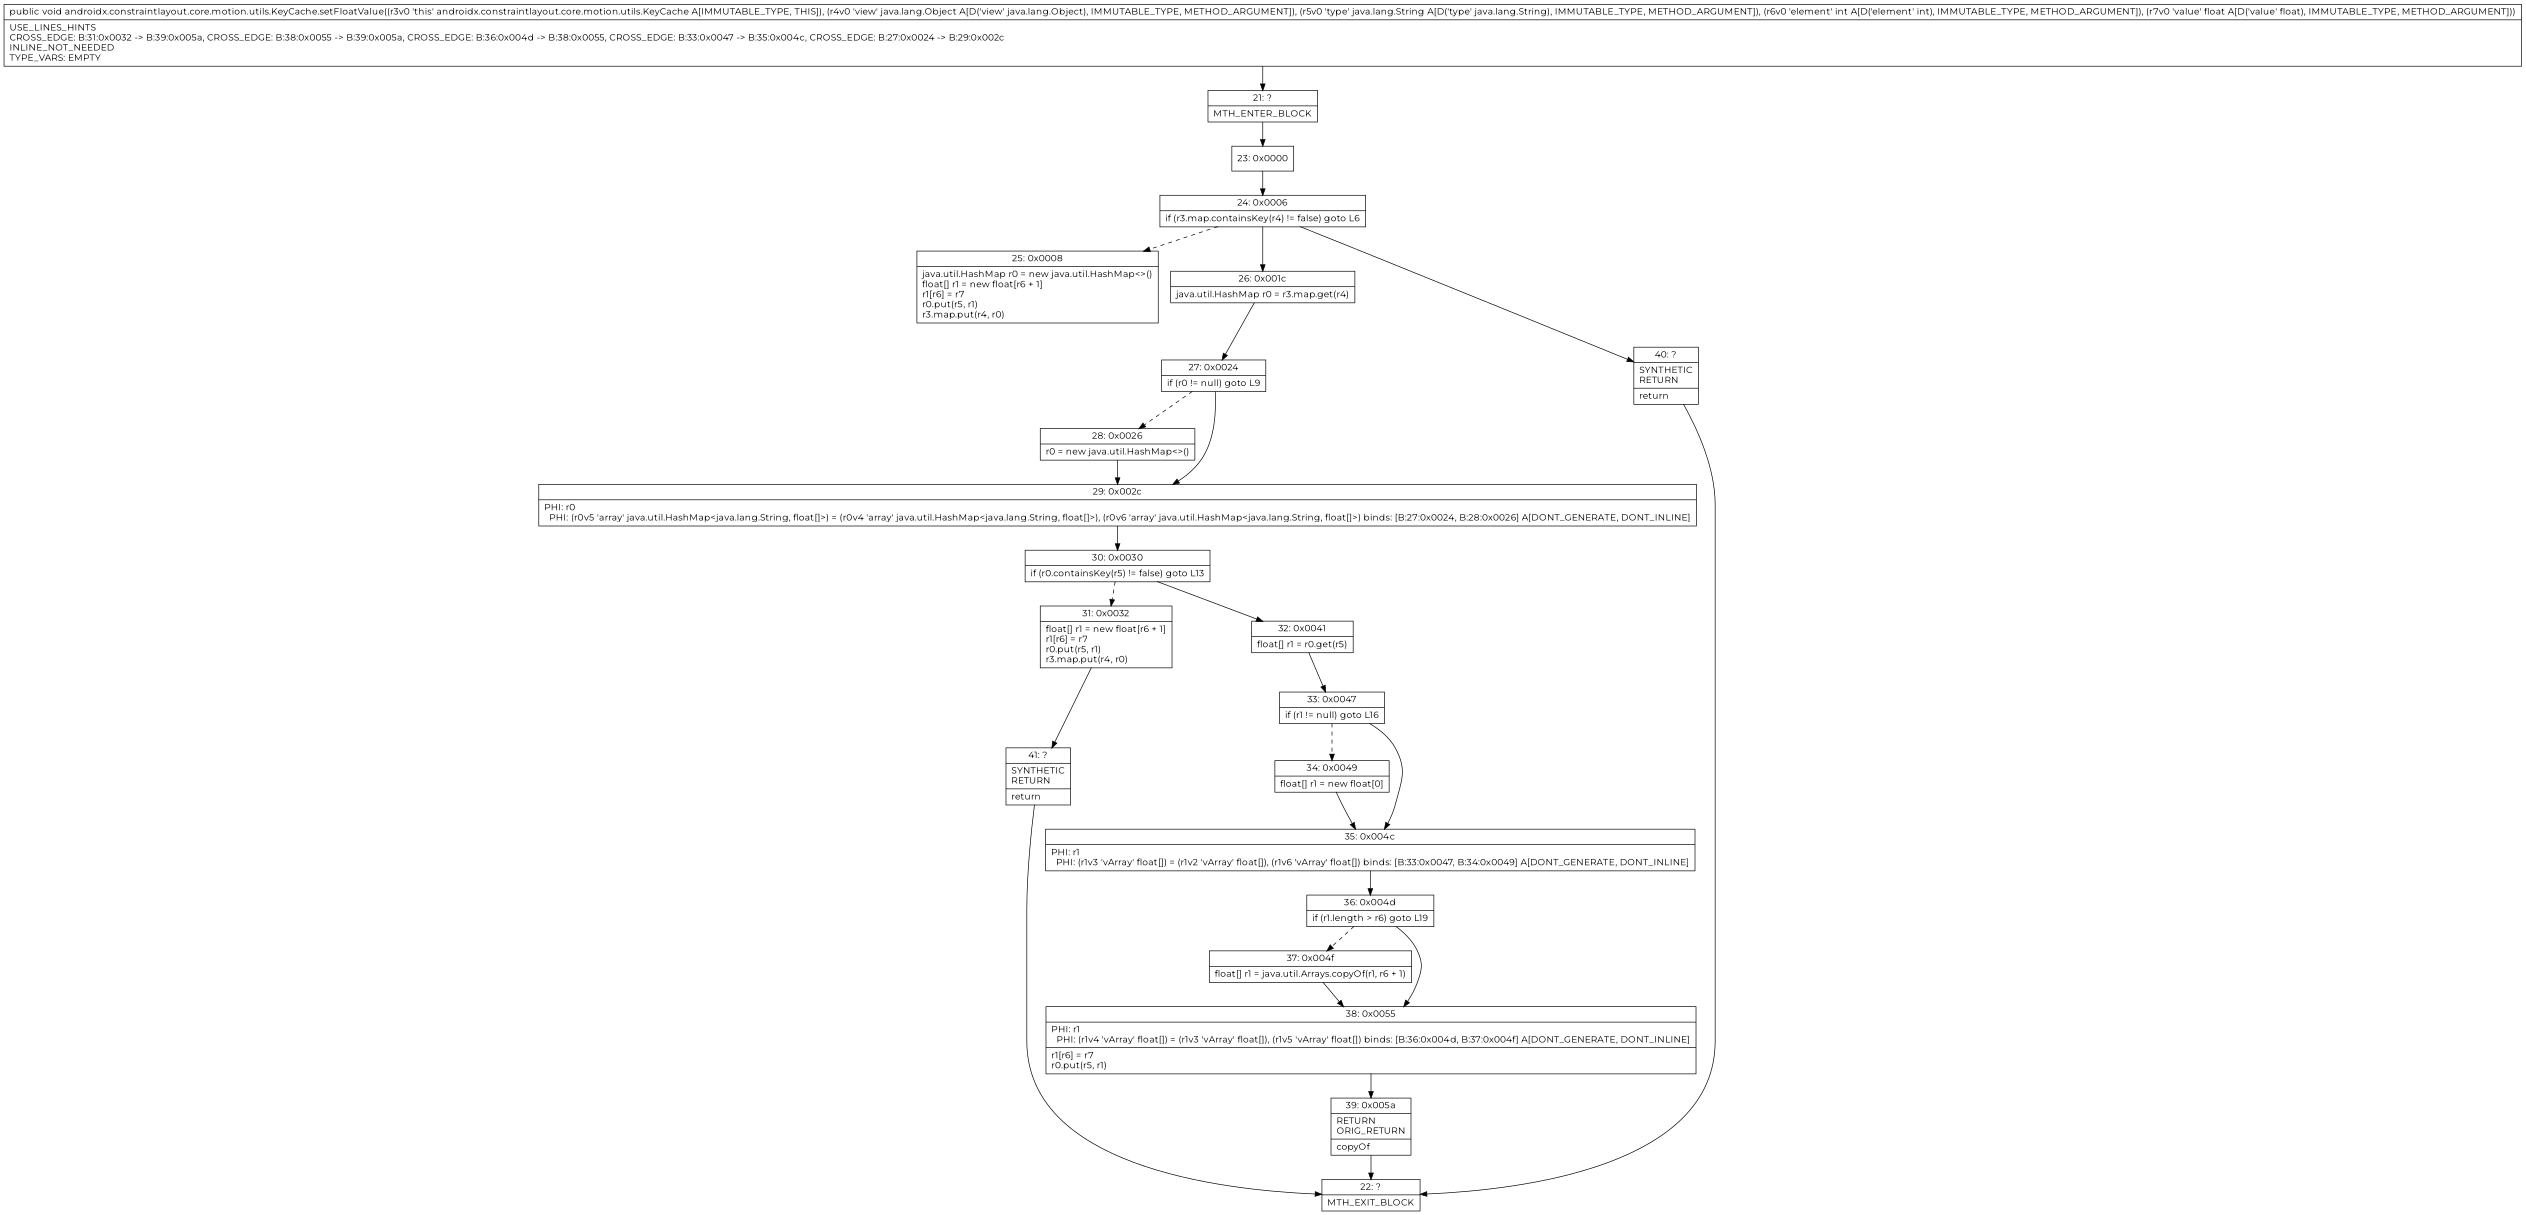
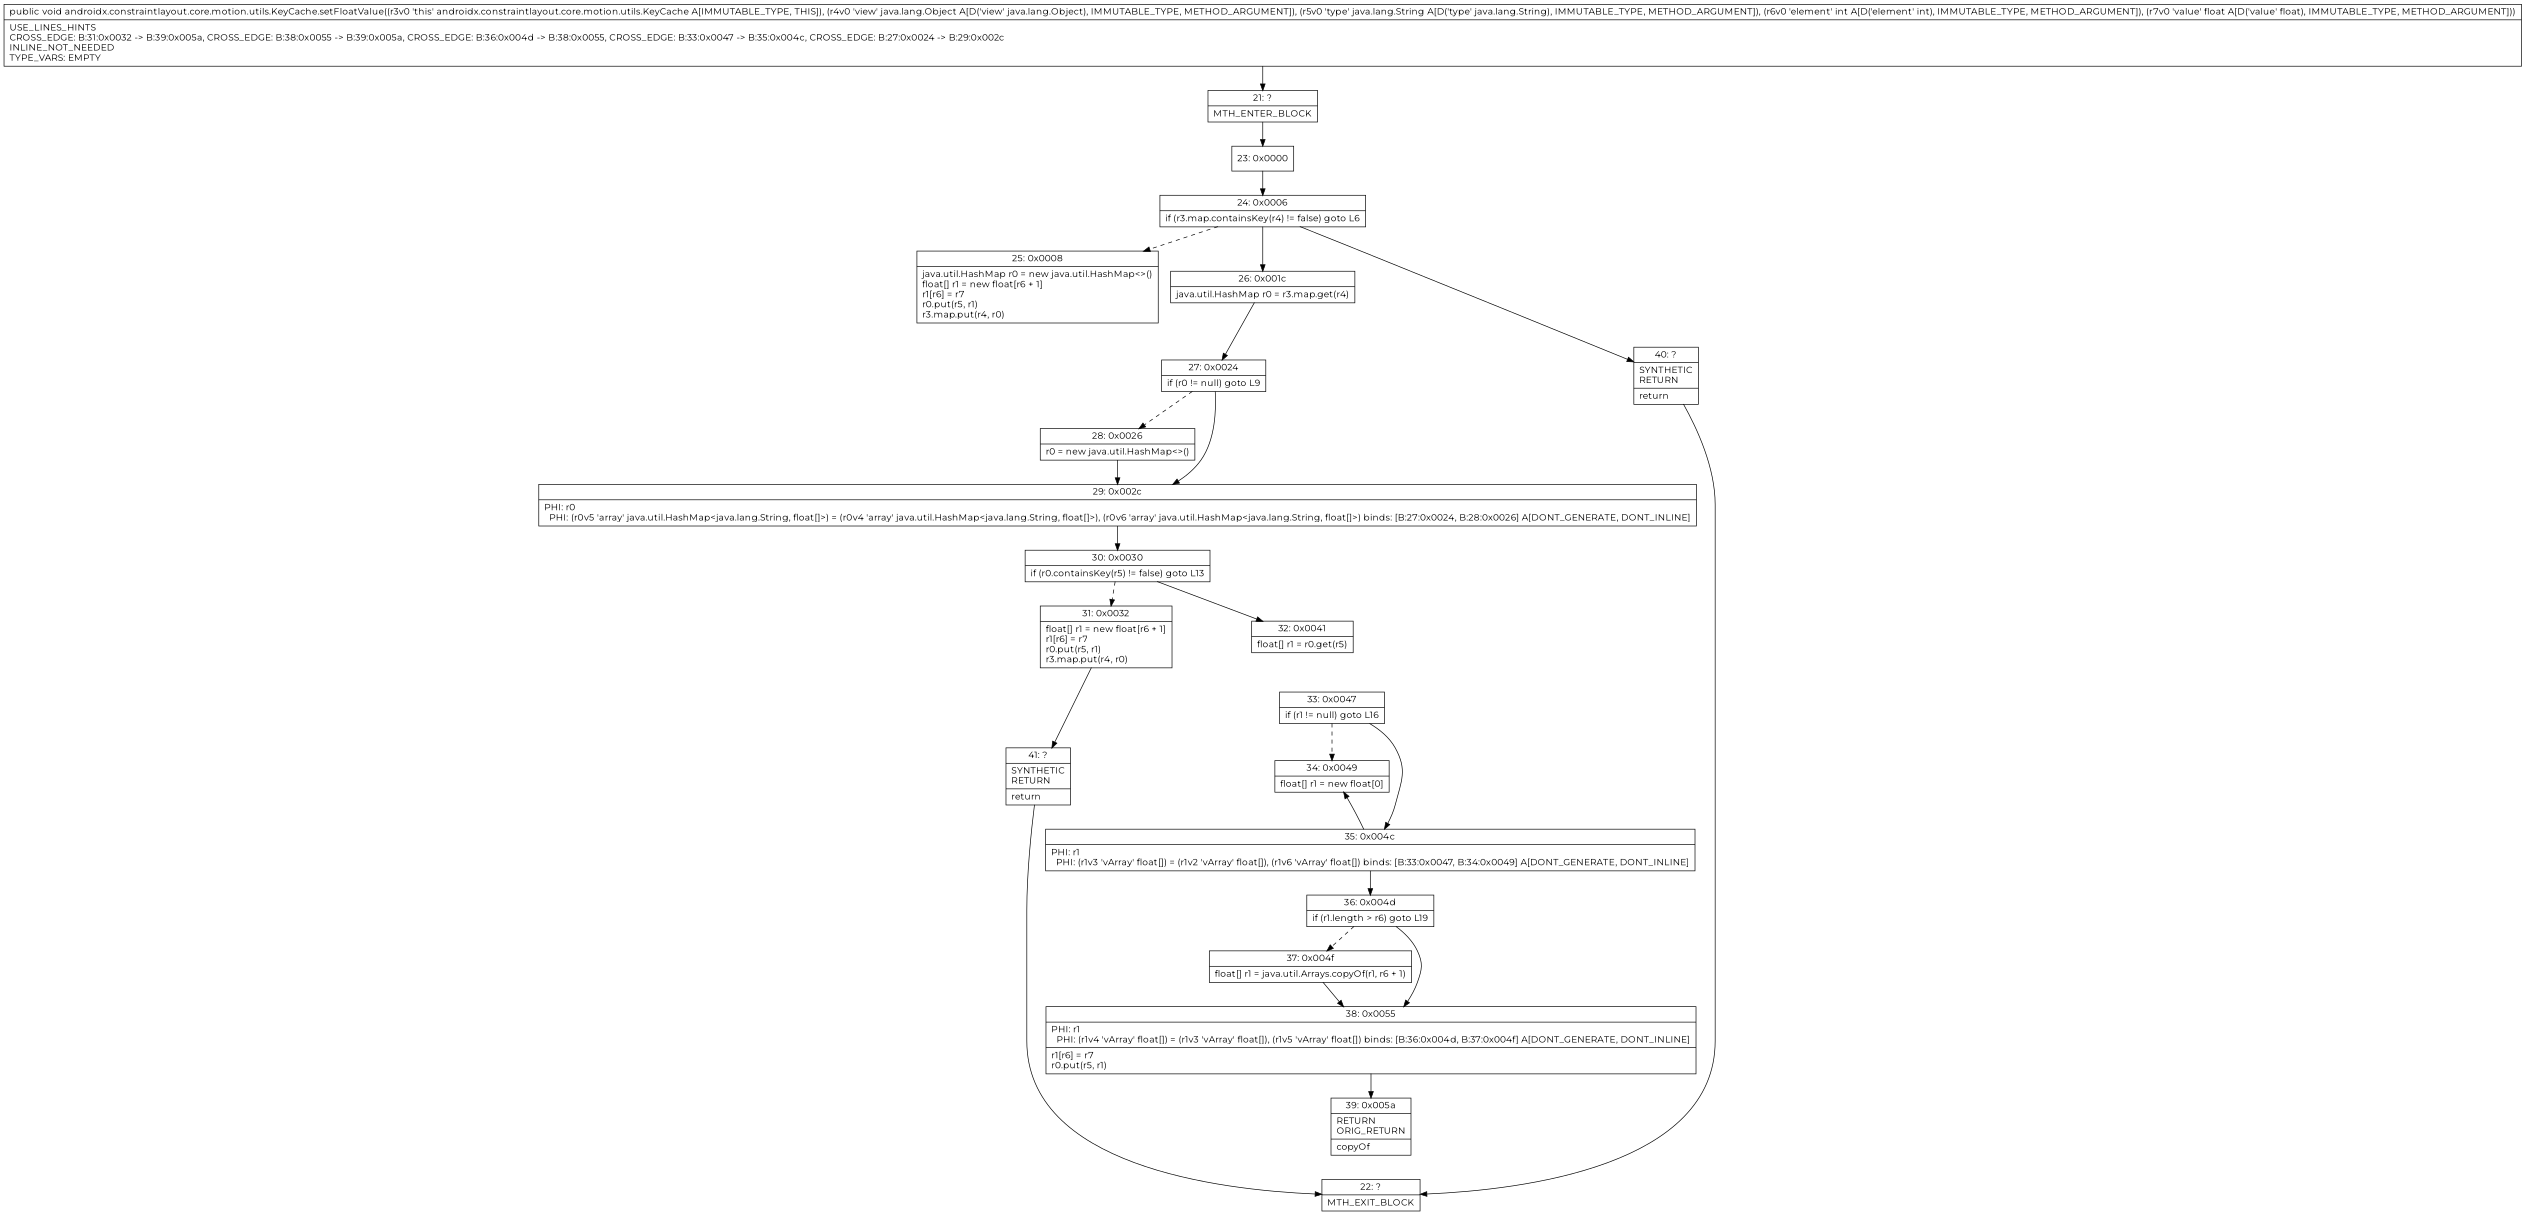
edge "32: 0x0041" -> "33: 0x0047": removed
edge "34: 0x0049" -> "35: 0x004c": reversed
edge "39: 0x005a" -> "22: ?": removed
